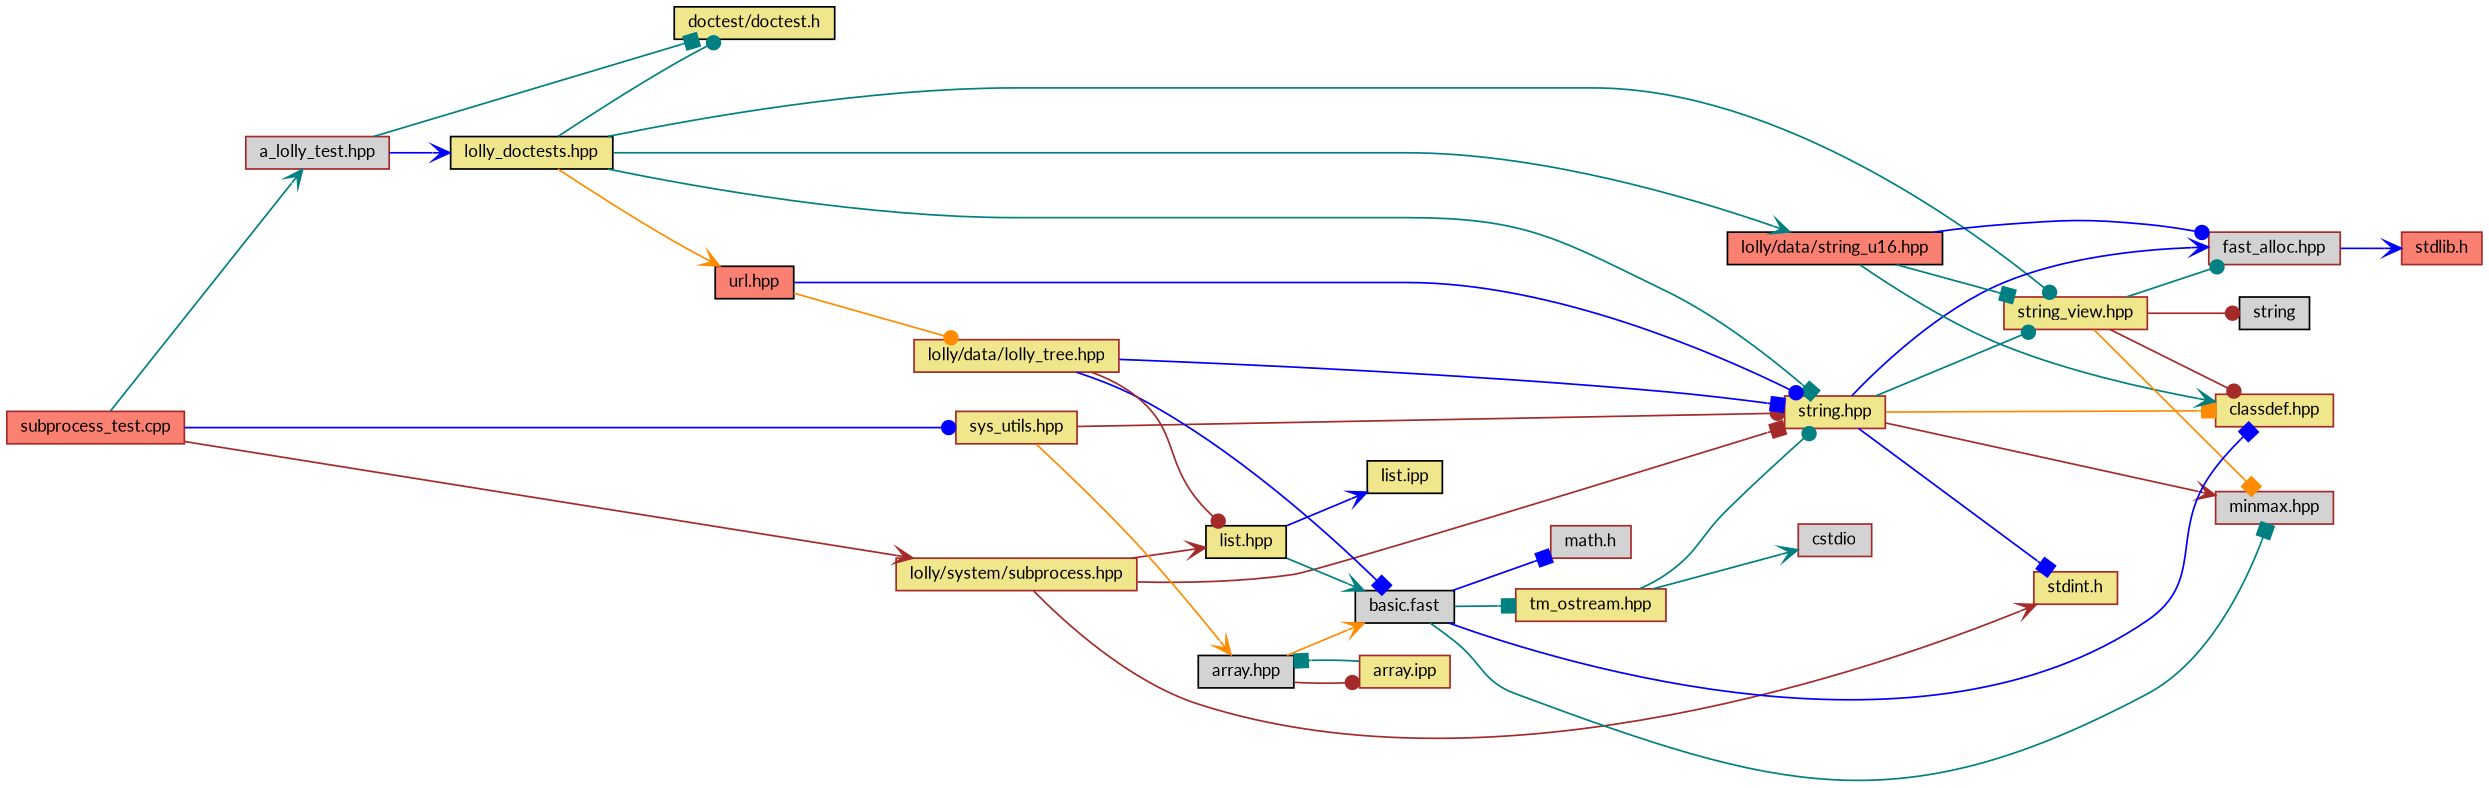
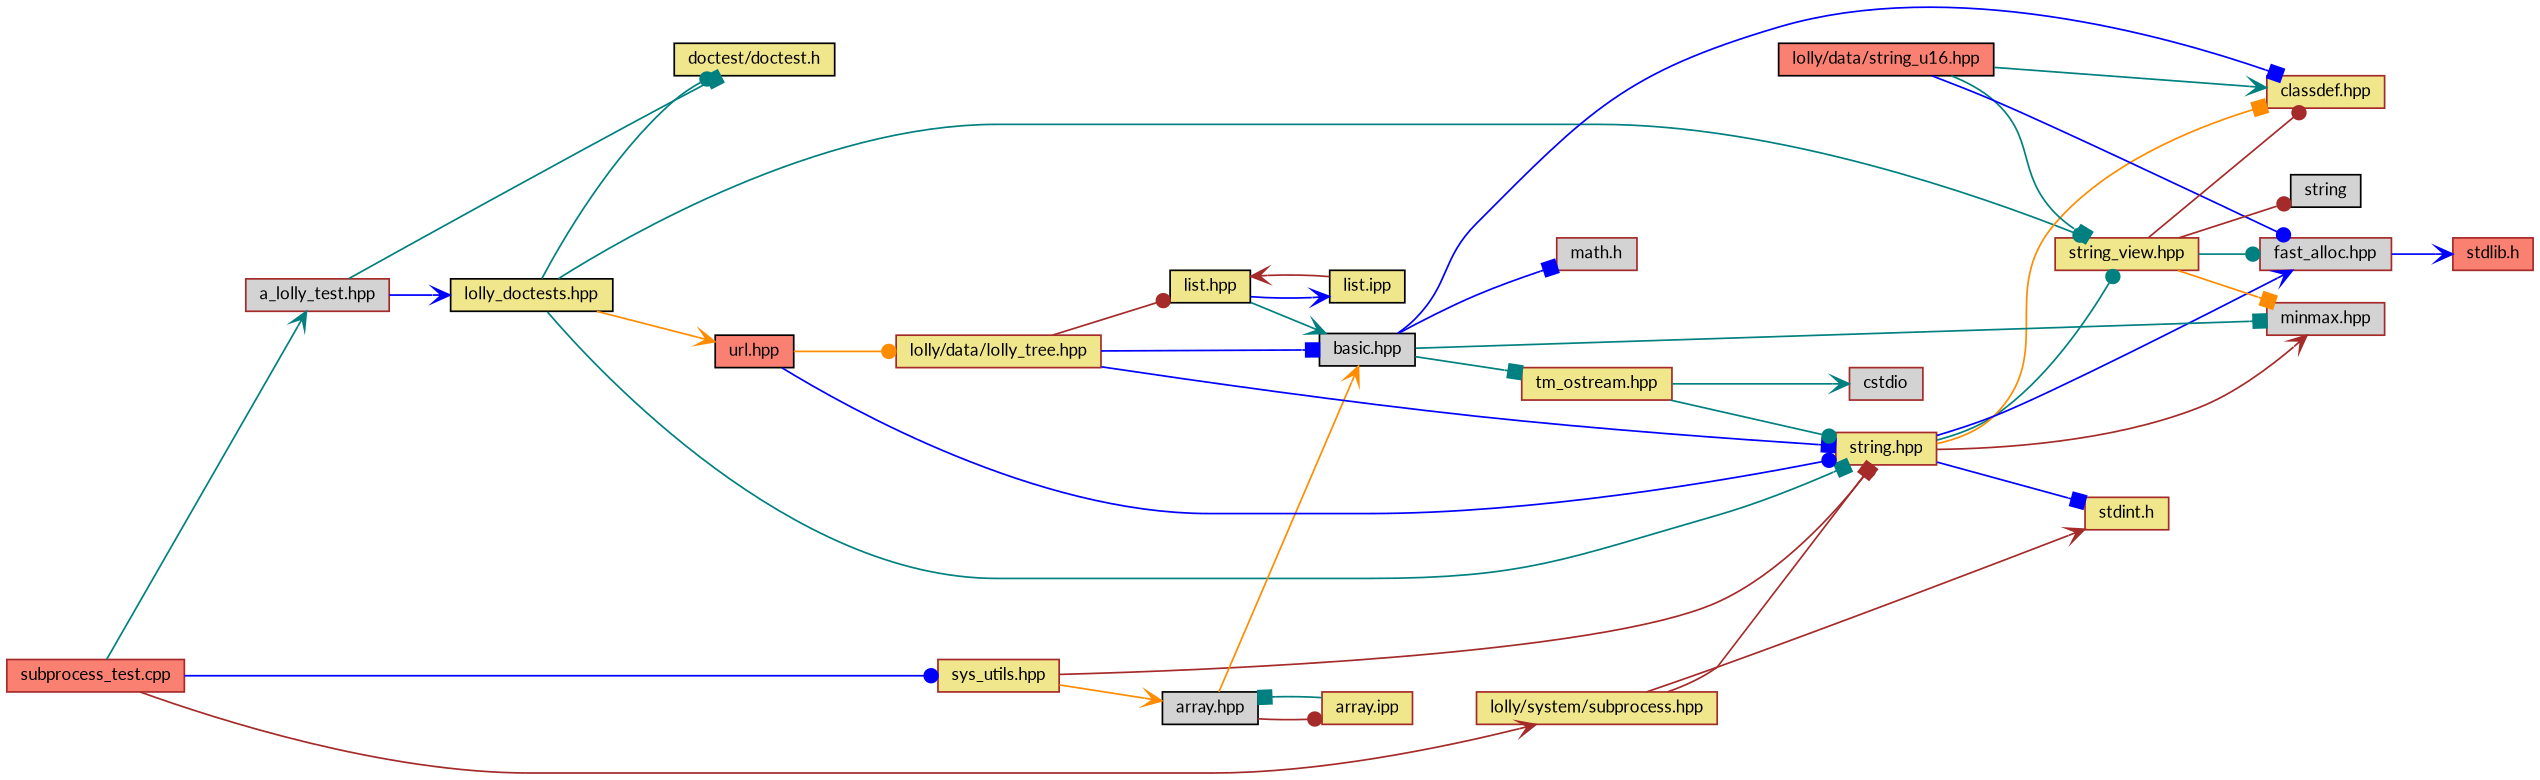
edge "lolly_doctests.hpp" -> "lolly/data/string_u16.hpp": removed
edge "lolly/system/subprocess.hpp" -> "list.hpp": now "list.ipp" -> "list.hpp"
node "basic.fast": label "basic.fast" -> "basic.hpp"
